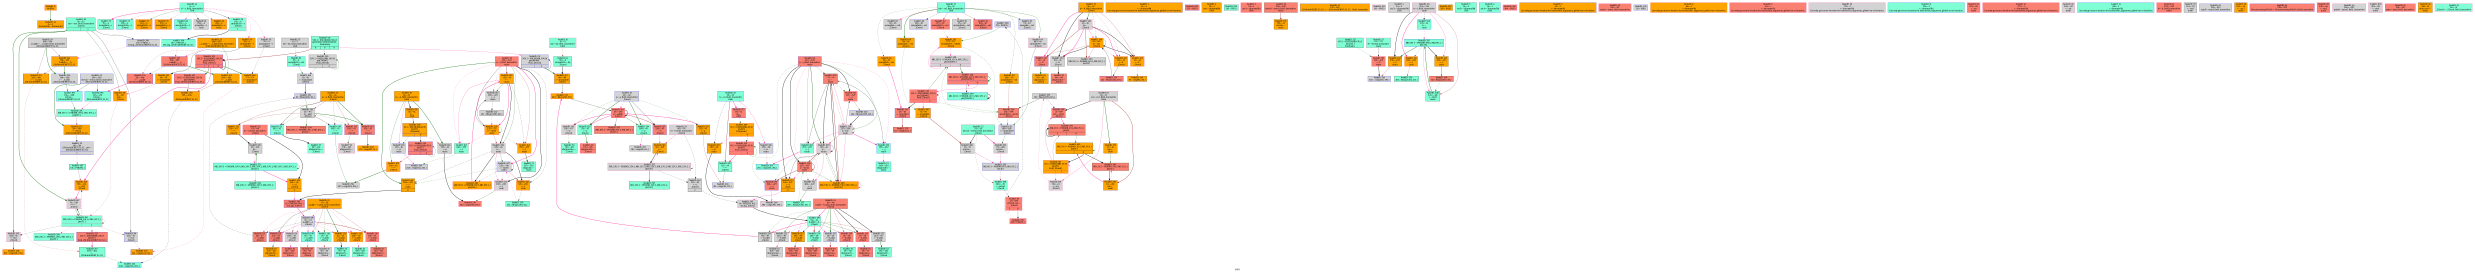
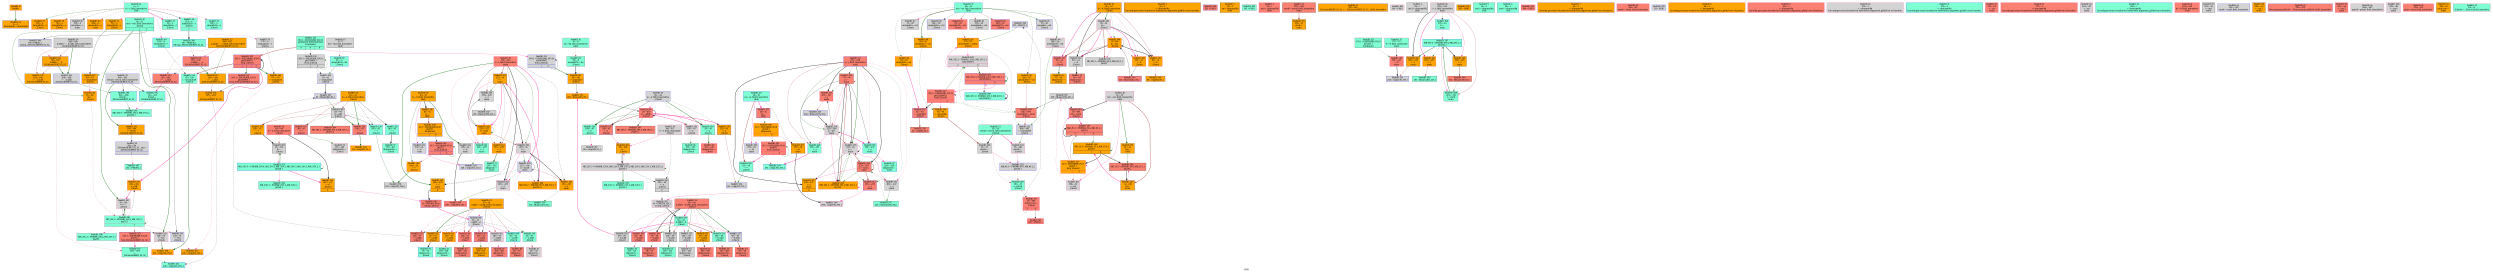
node "NodeID: 150": added
